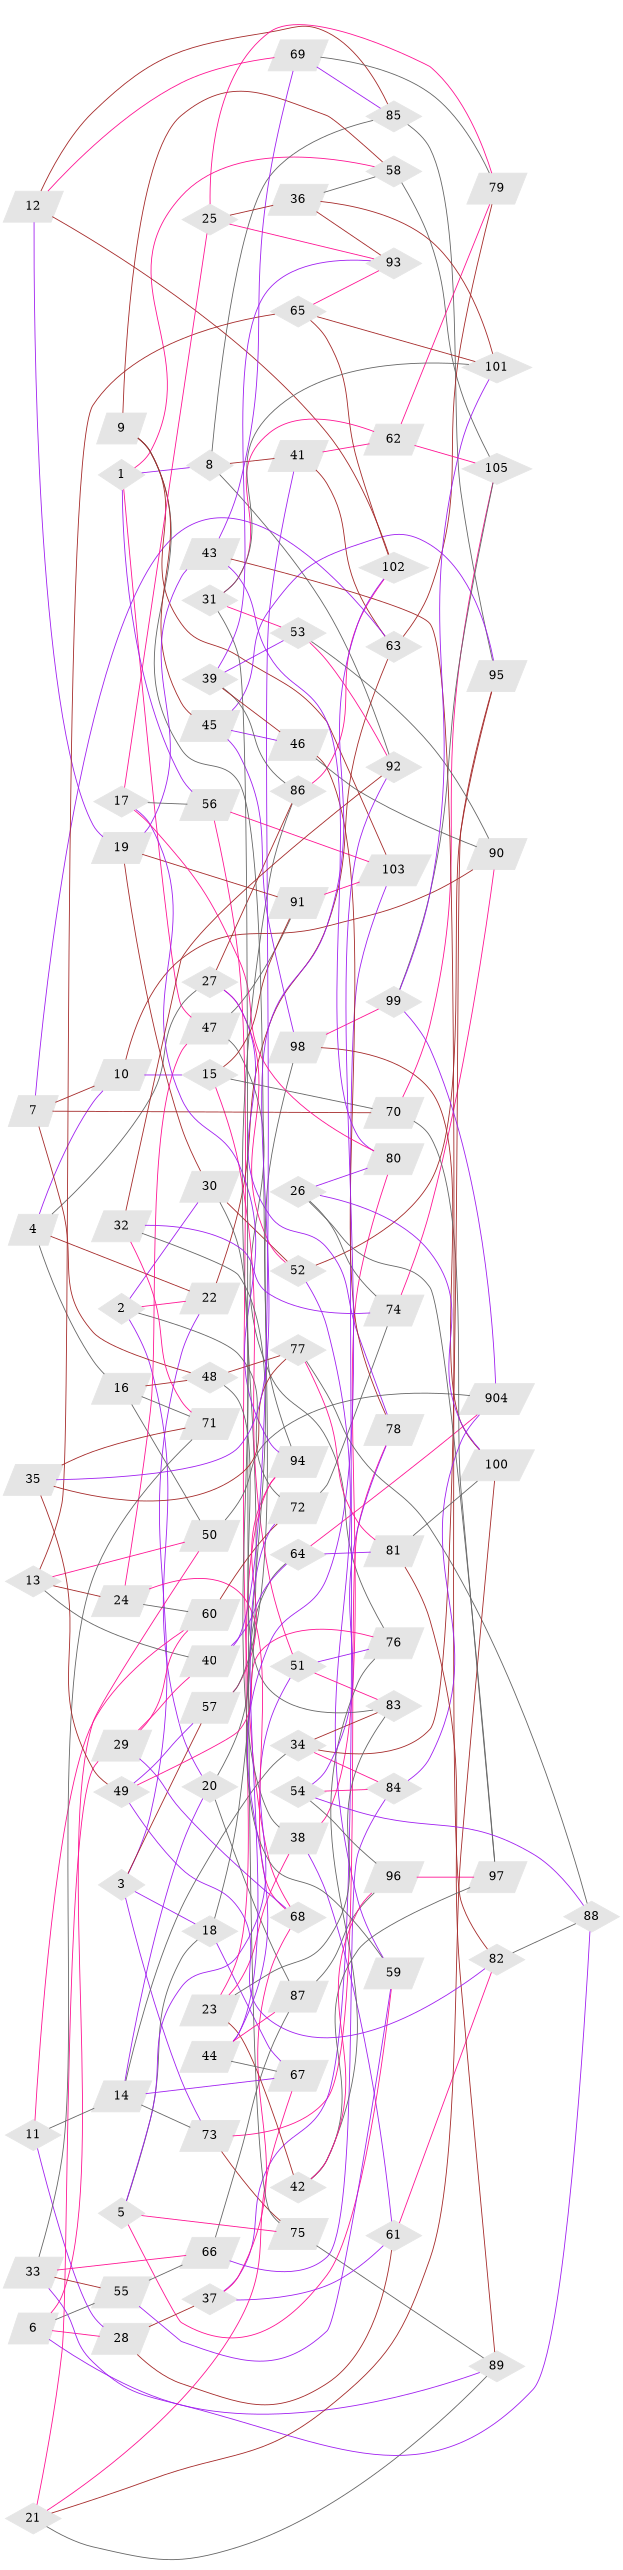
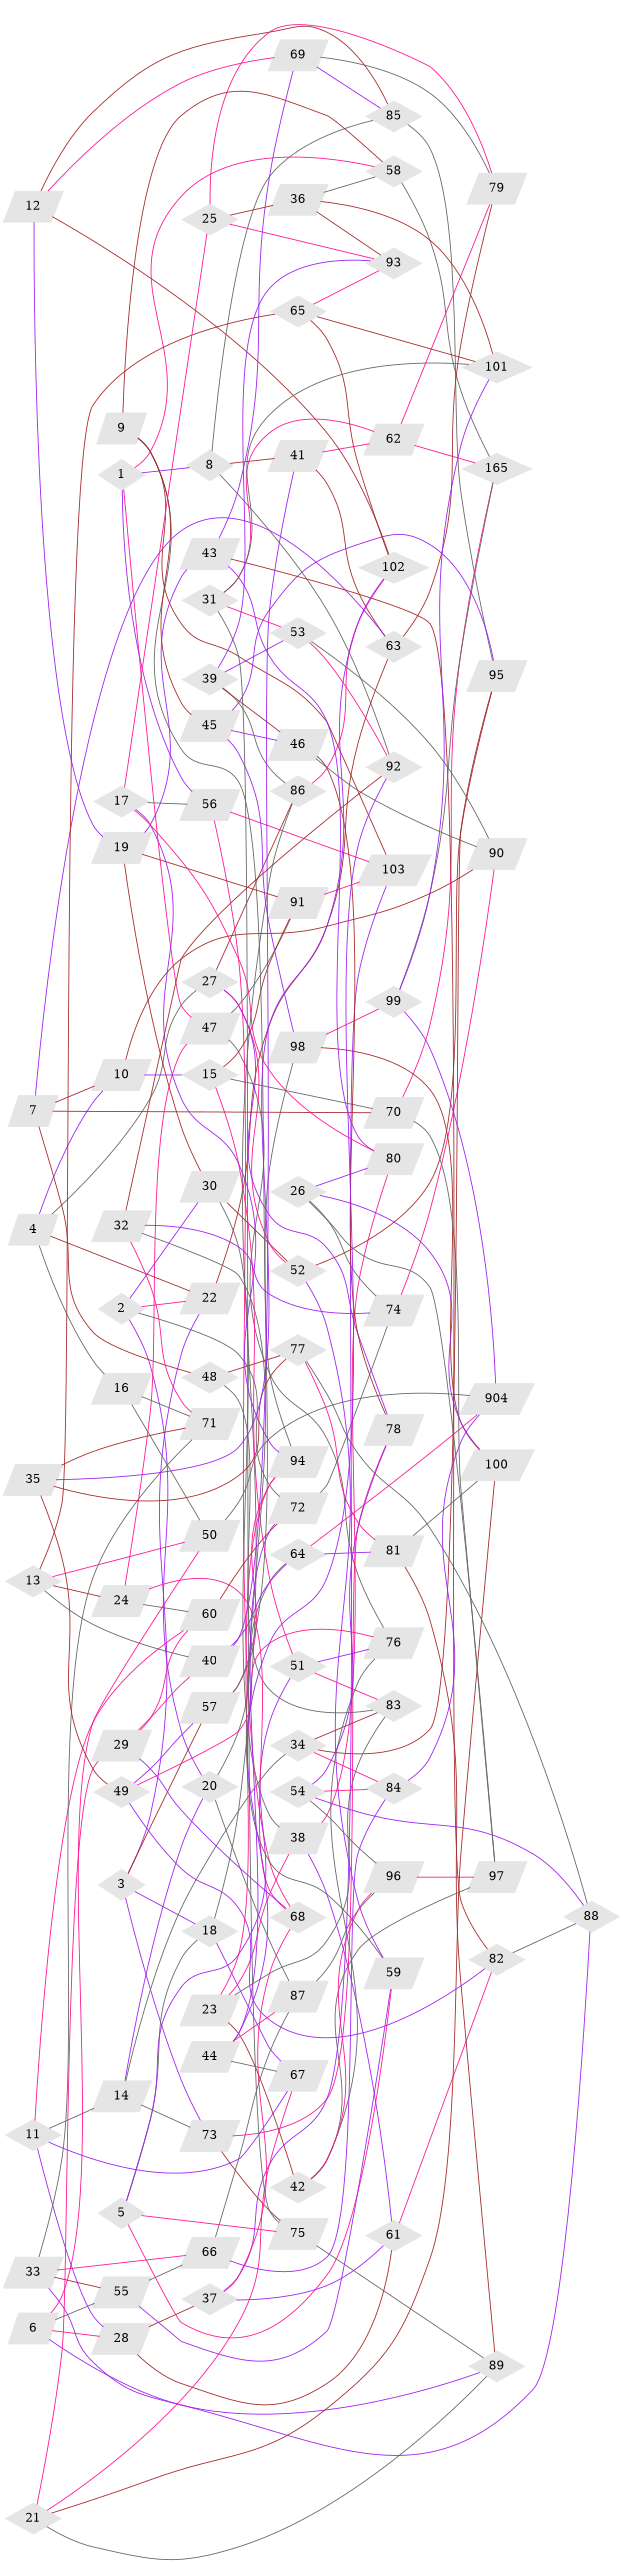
node "105": label "105" -> "165"
edge "48" -- "16": removed
edge "67" -- "14": now "67" -- "11"
